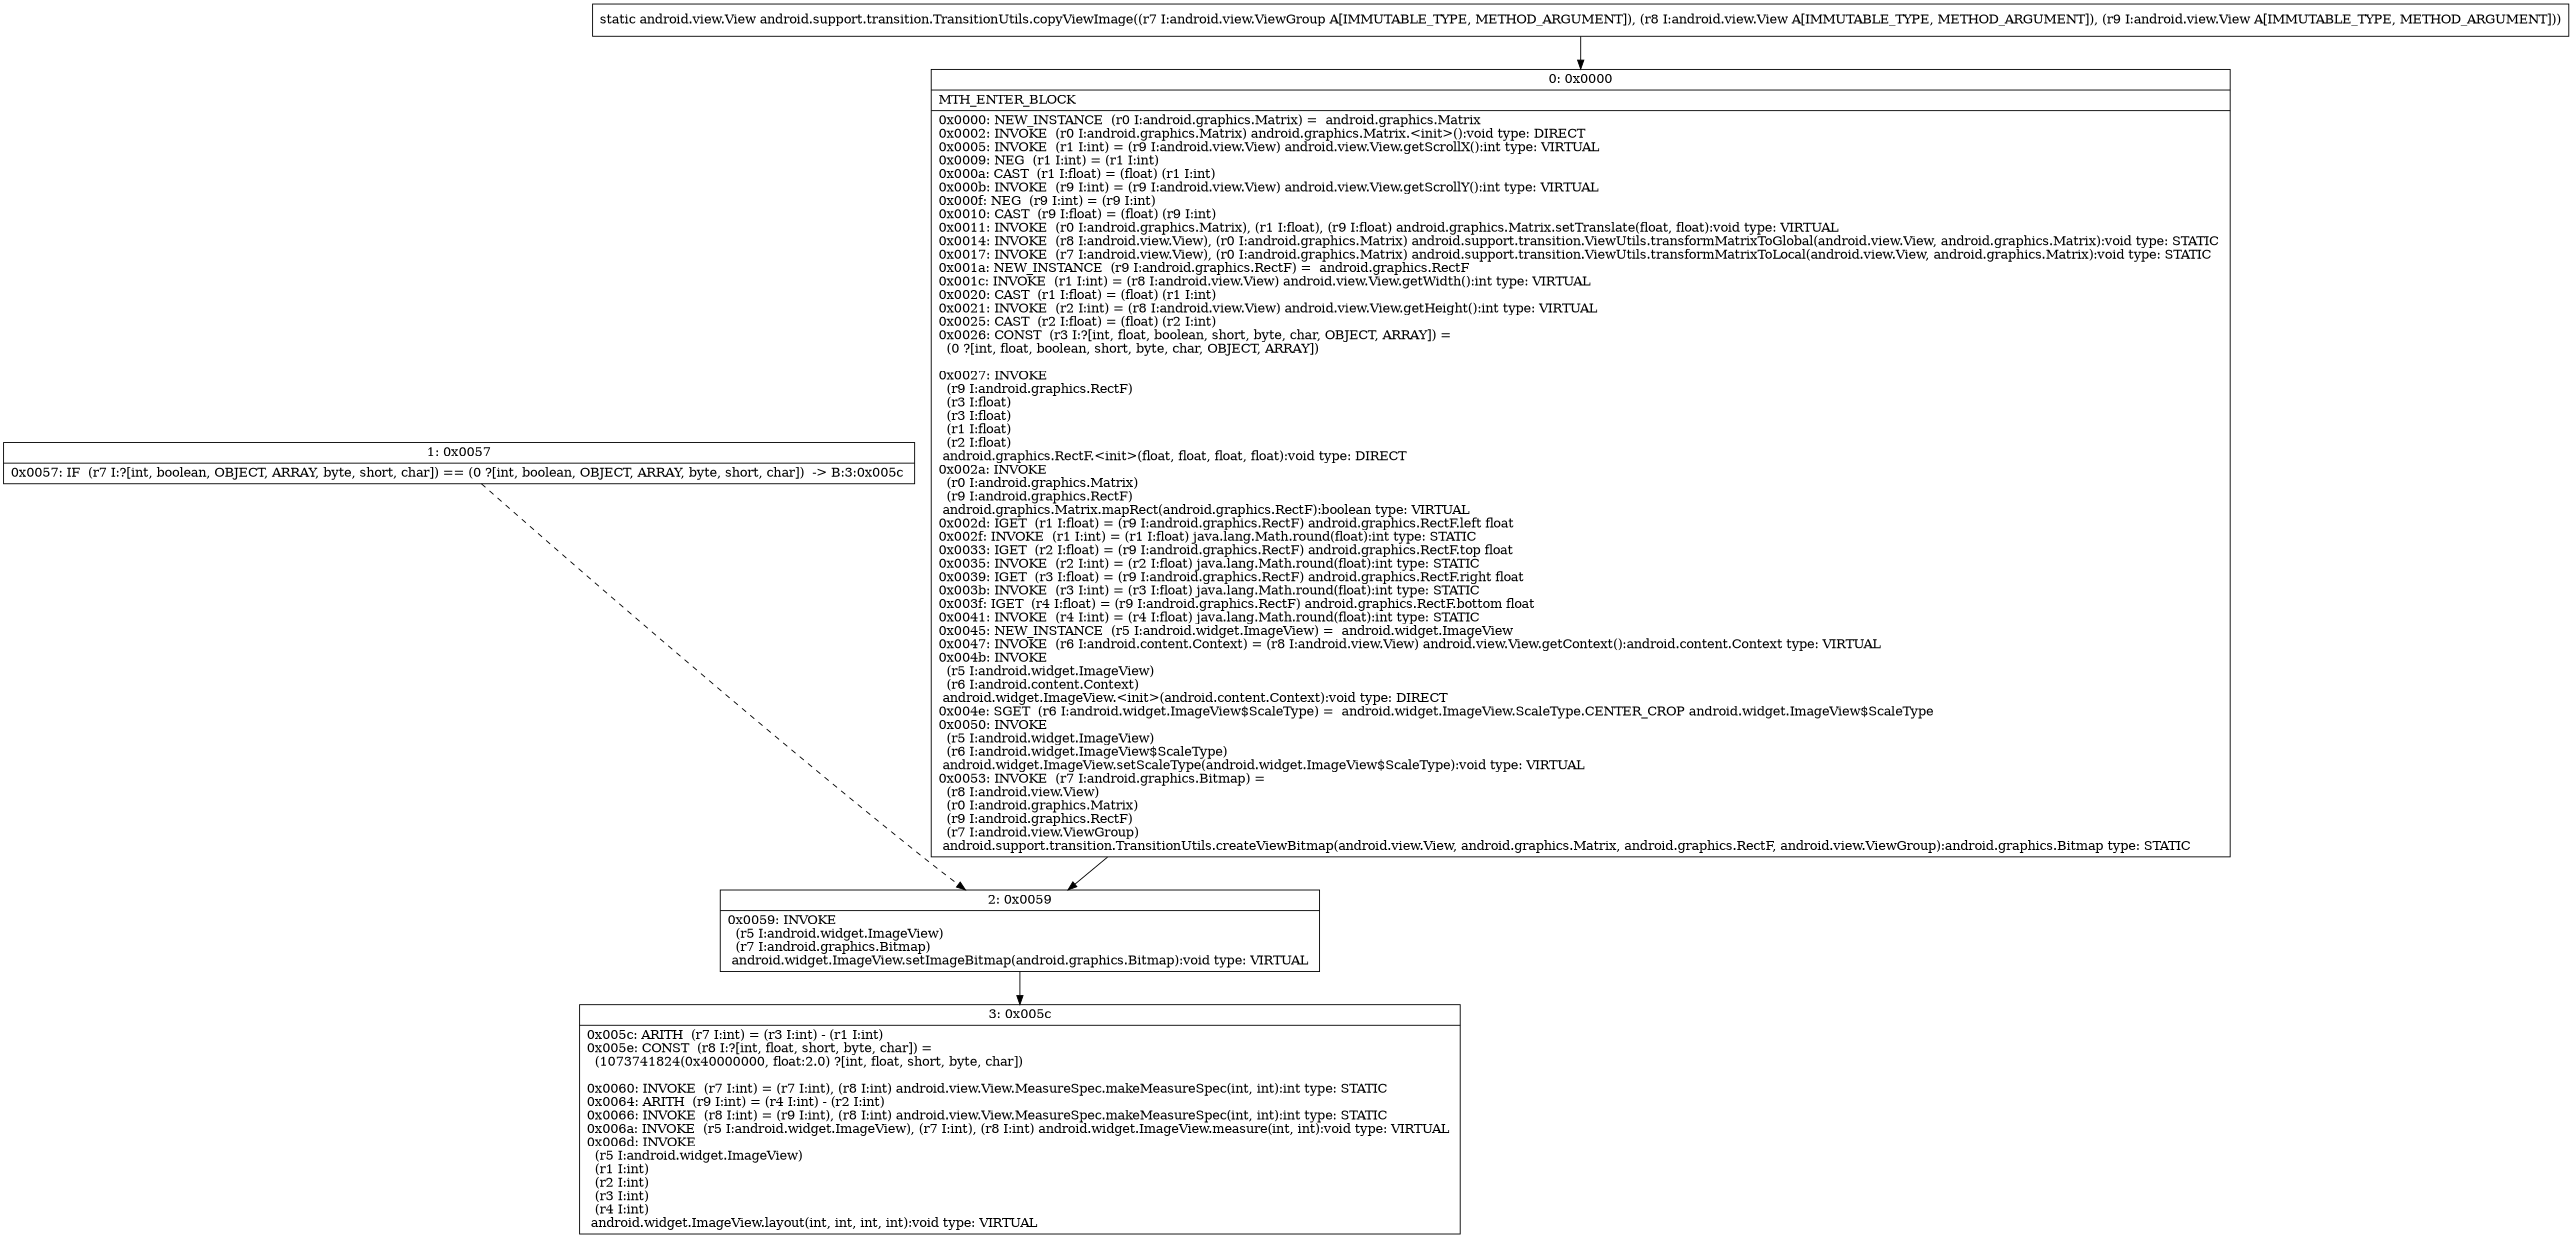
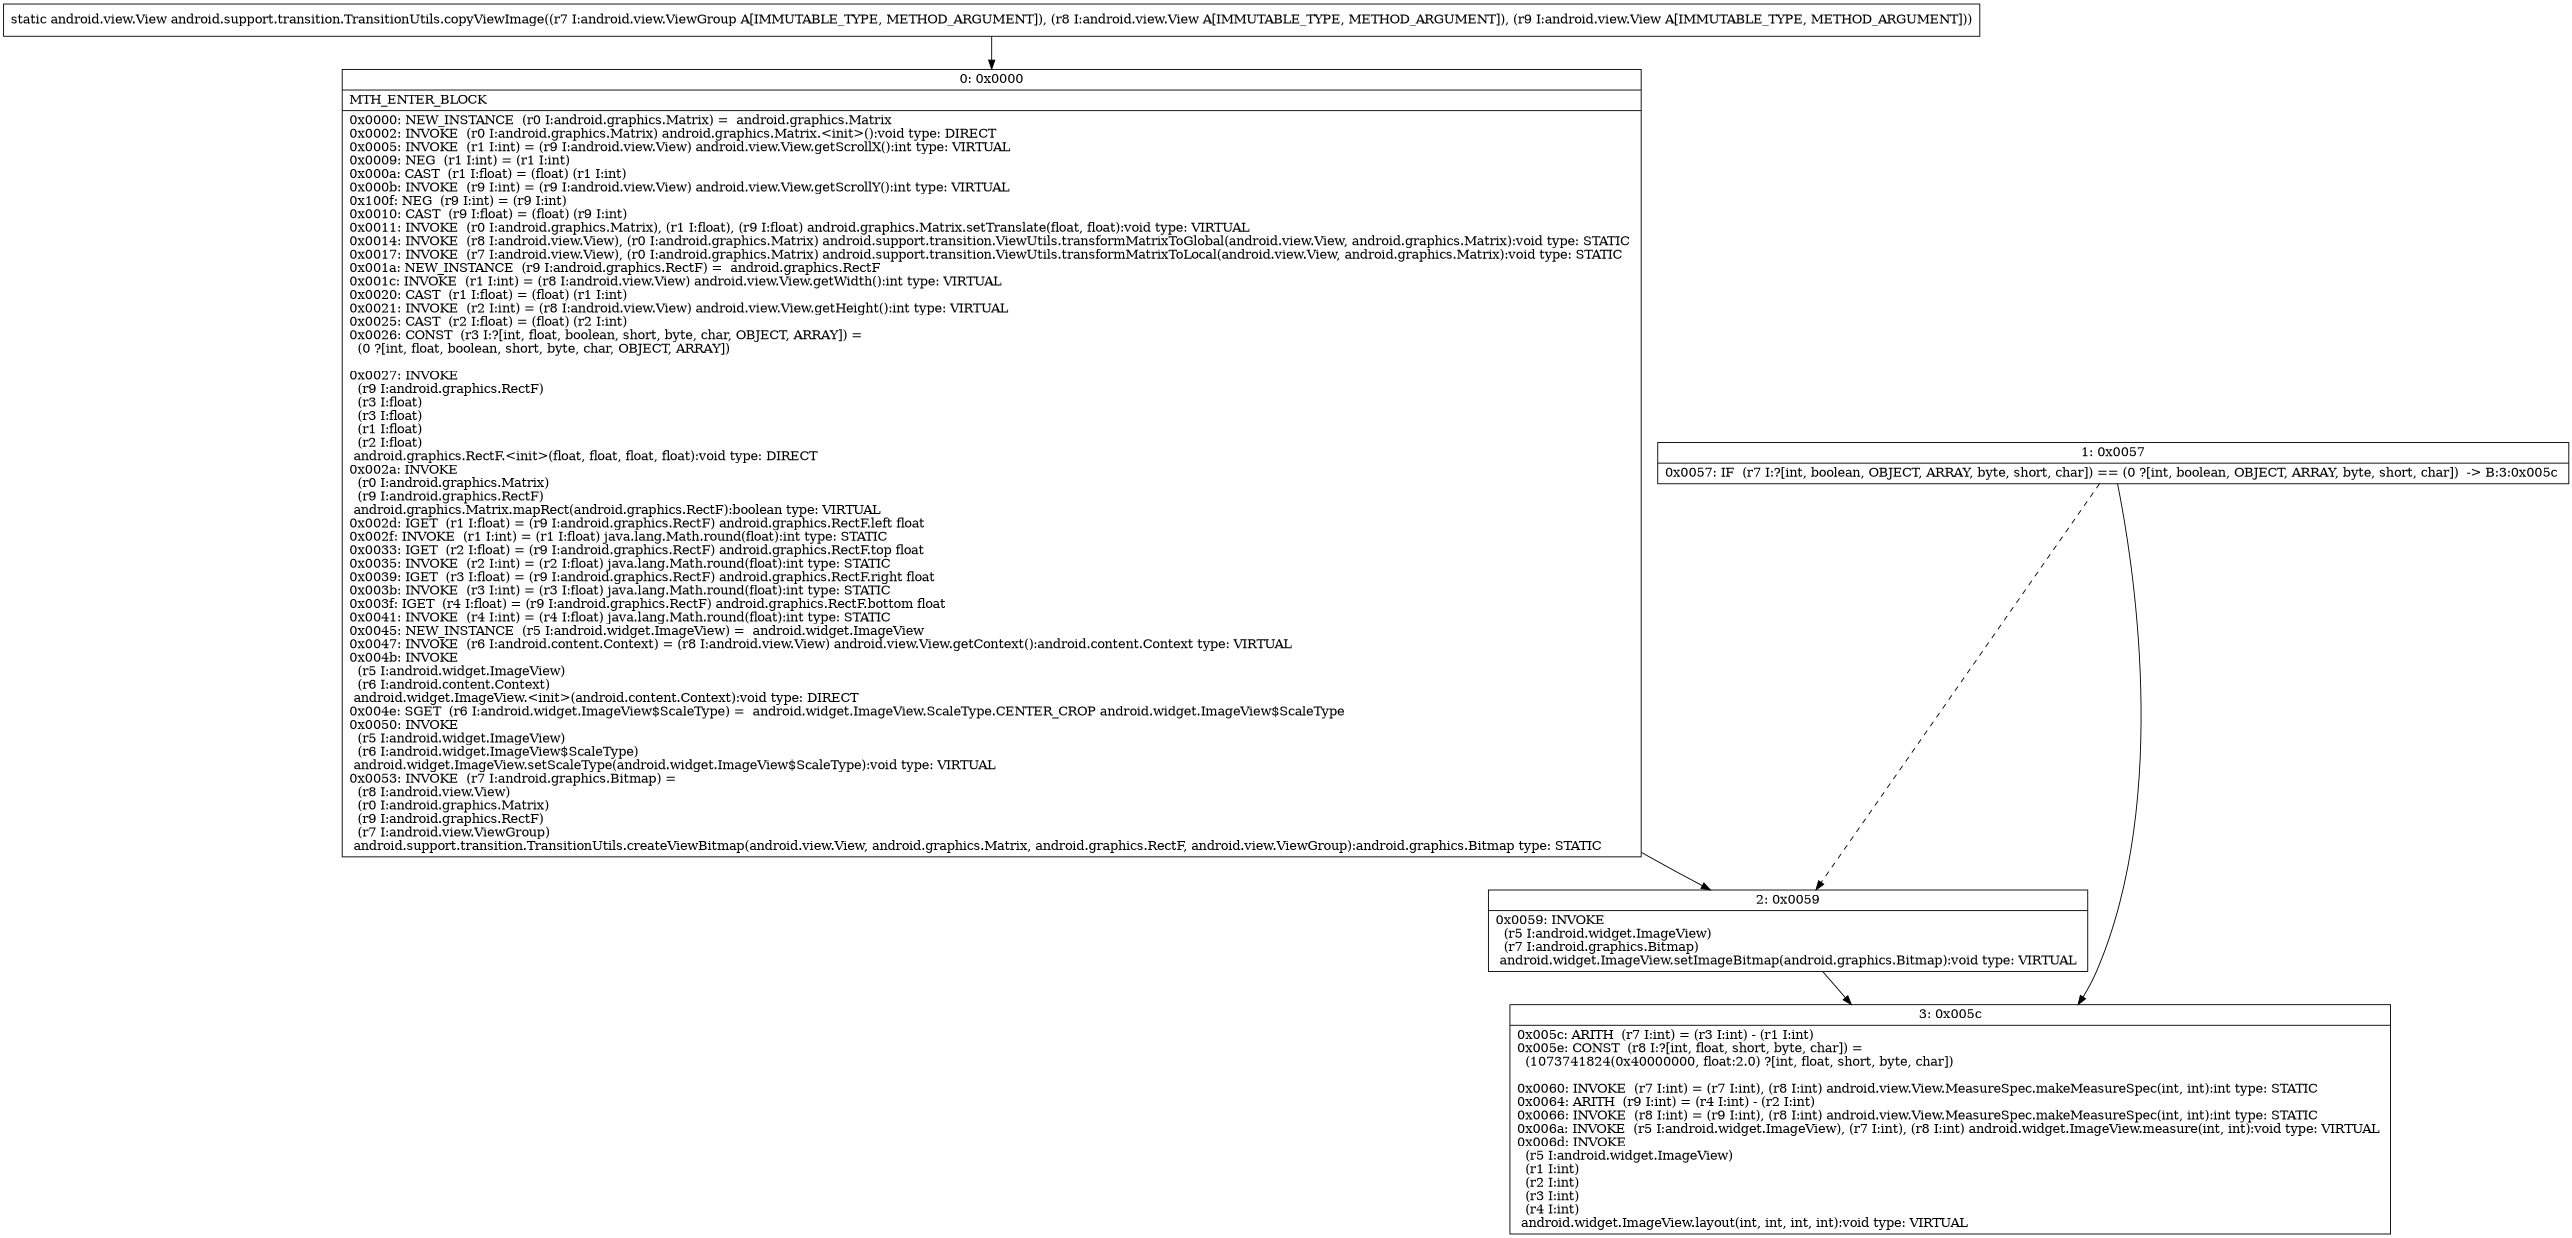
node "0: 0x0000": text "0x000f: NEG  (r9 I:int) = (r9 I:int)" -> "0x100f: NEG  (r9 I:int) = (r9 I:int)"
edge "1: 0x0057" -> "3: 0x005c": added
